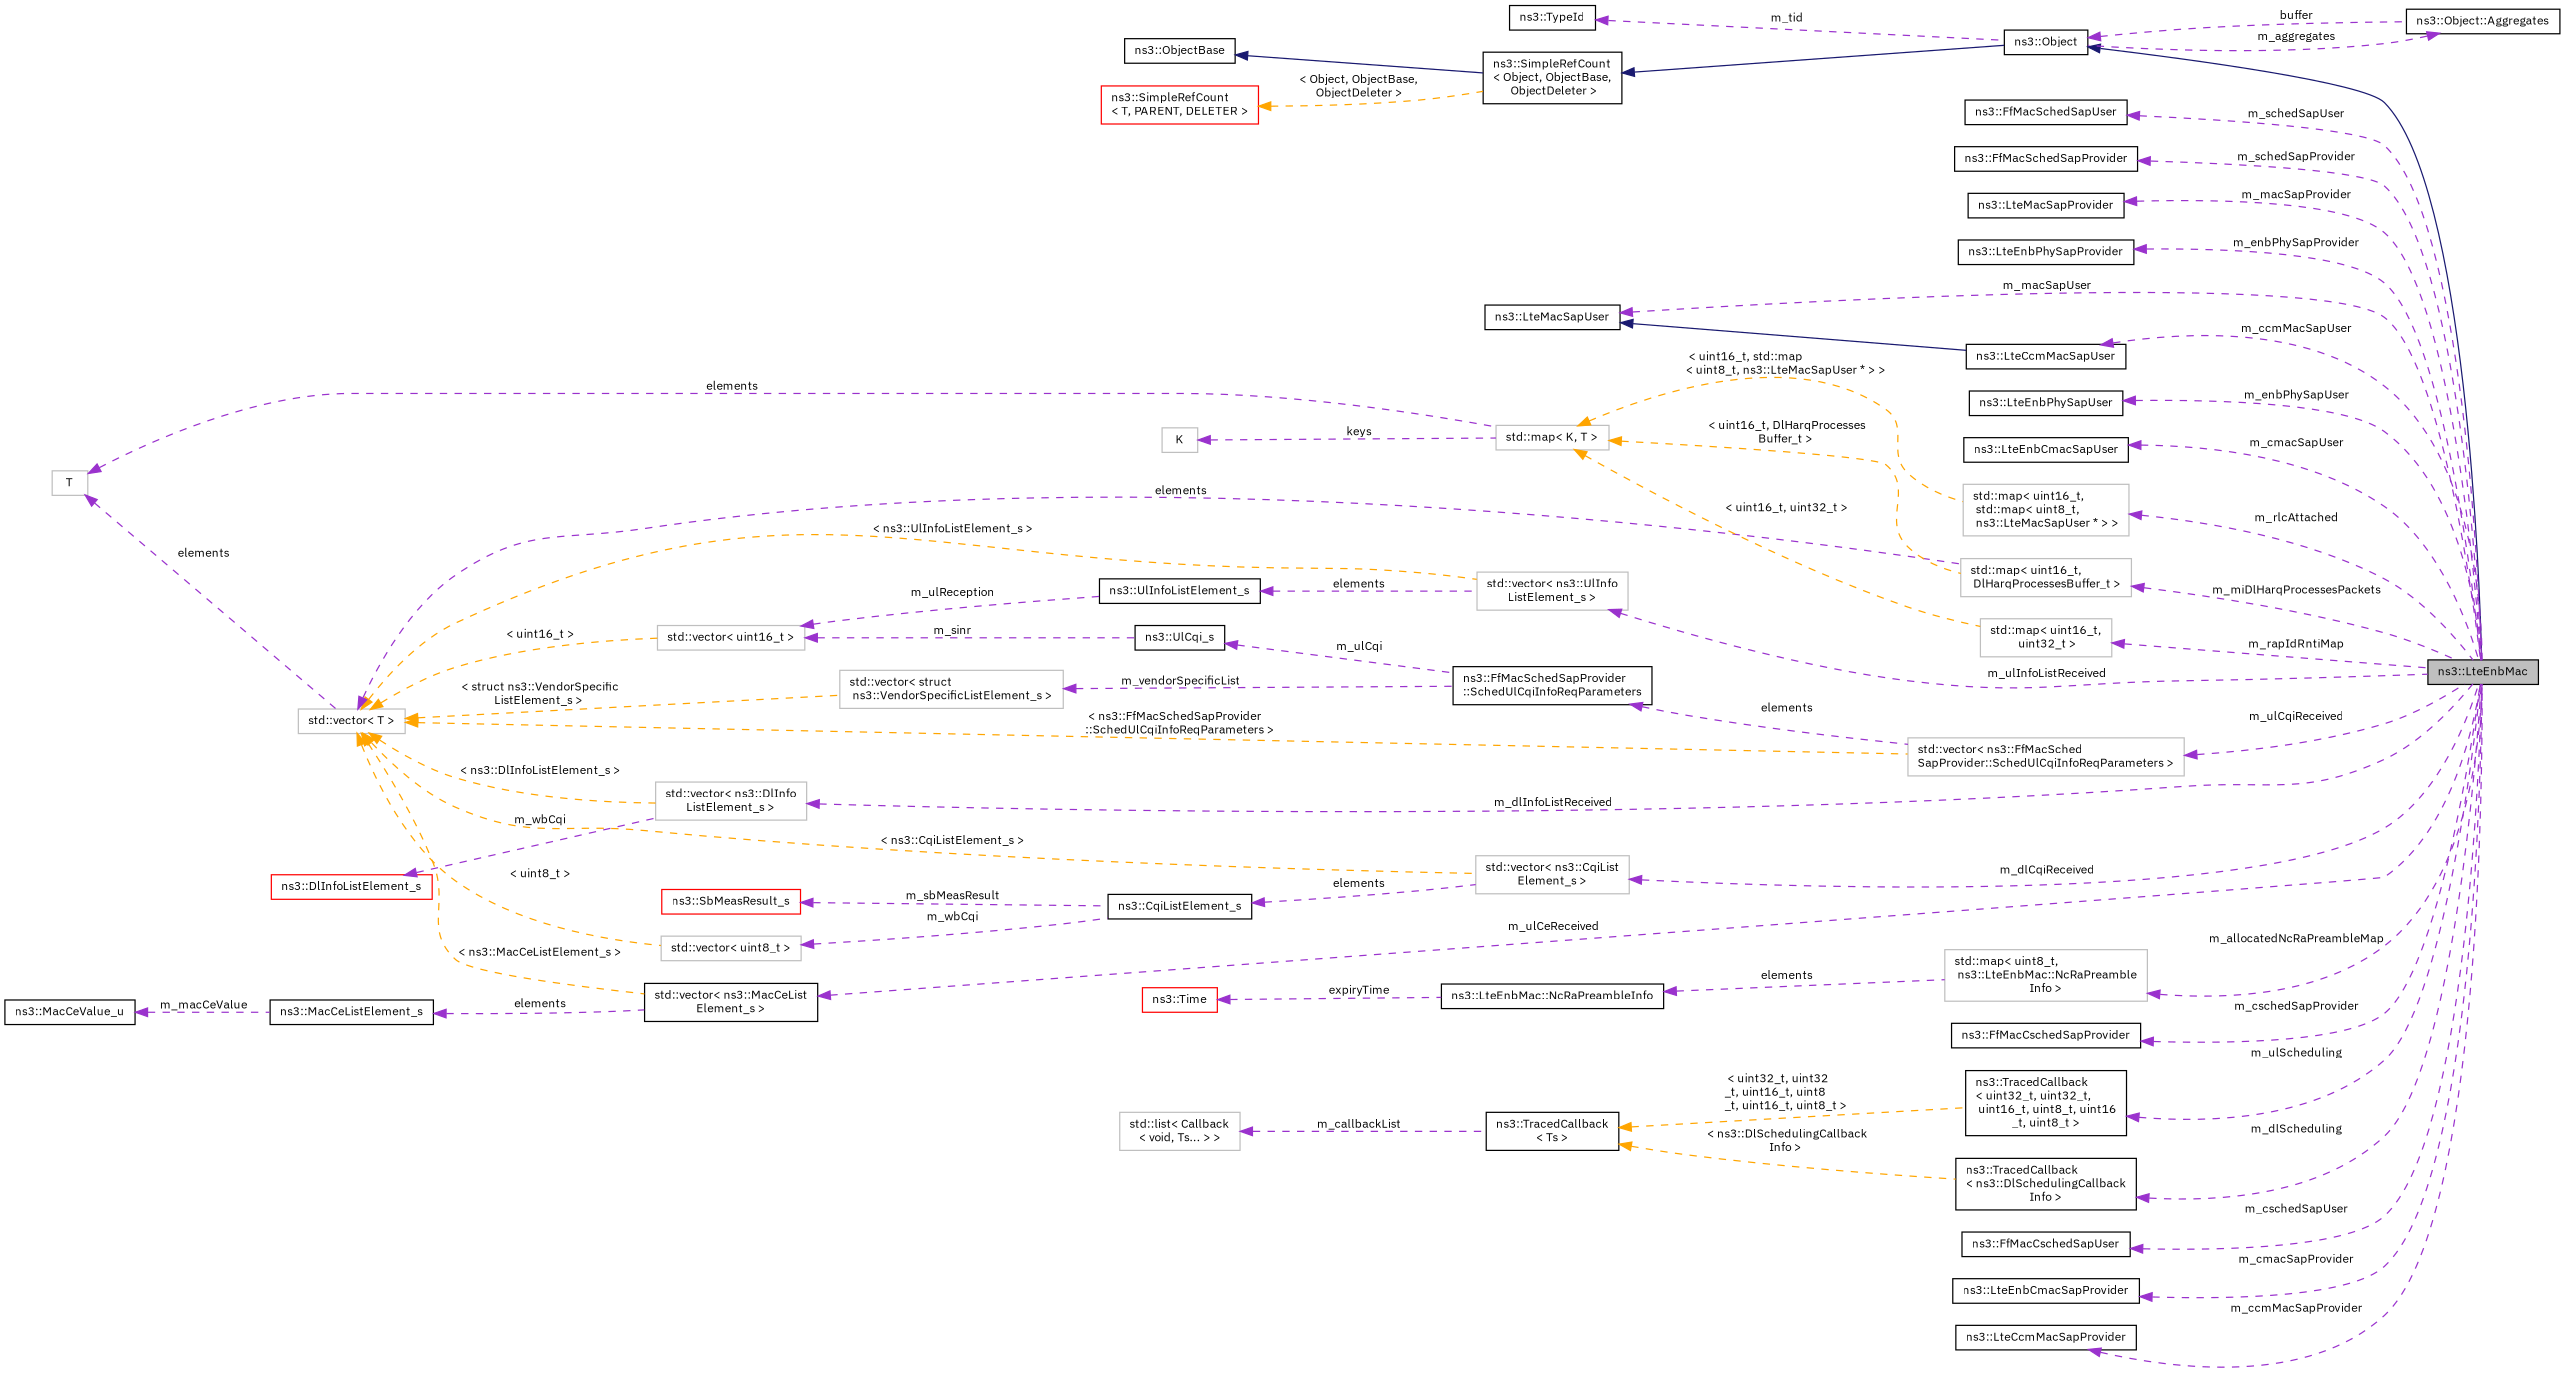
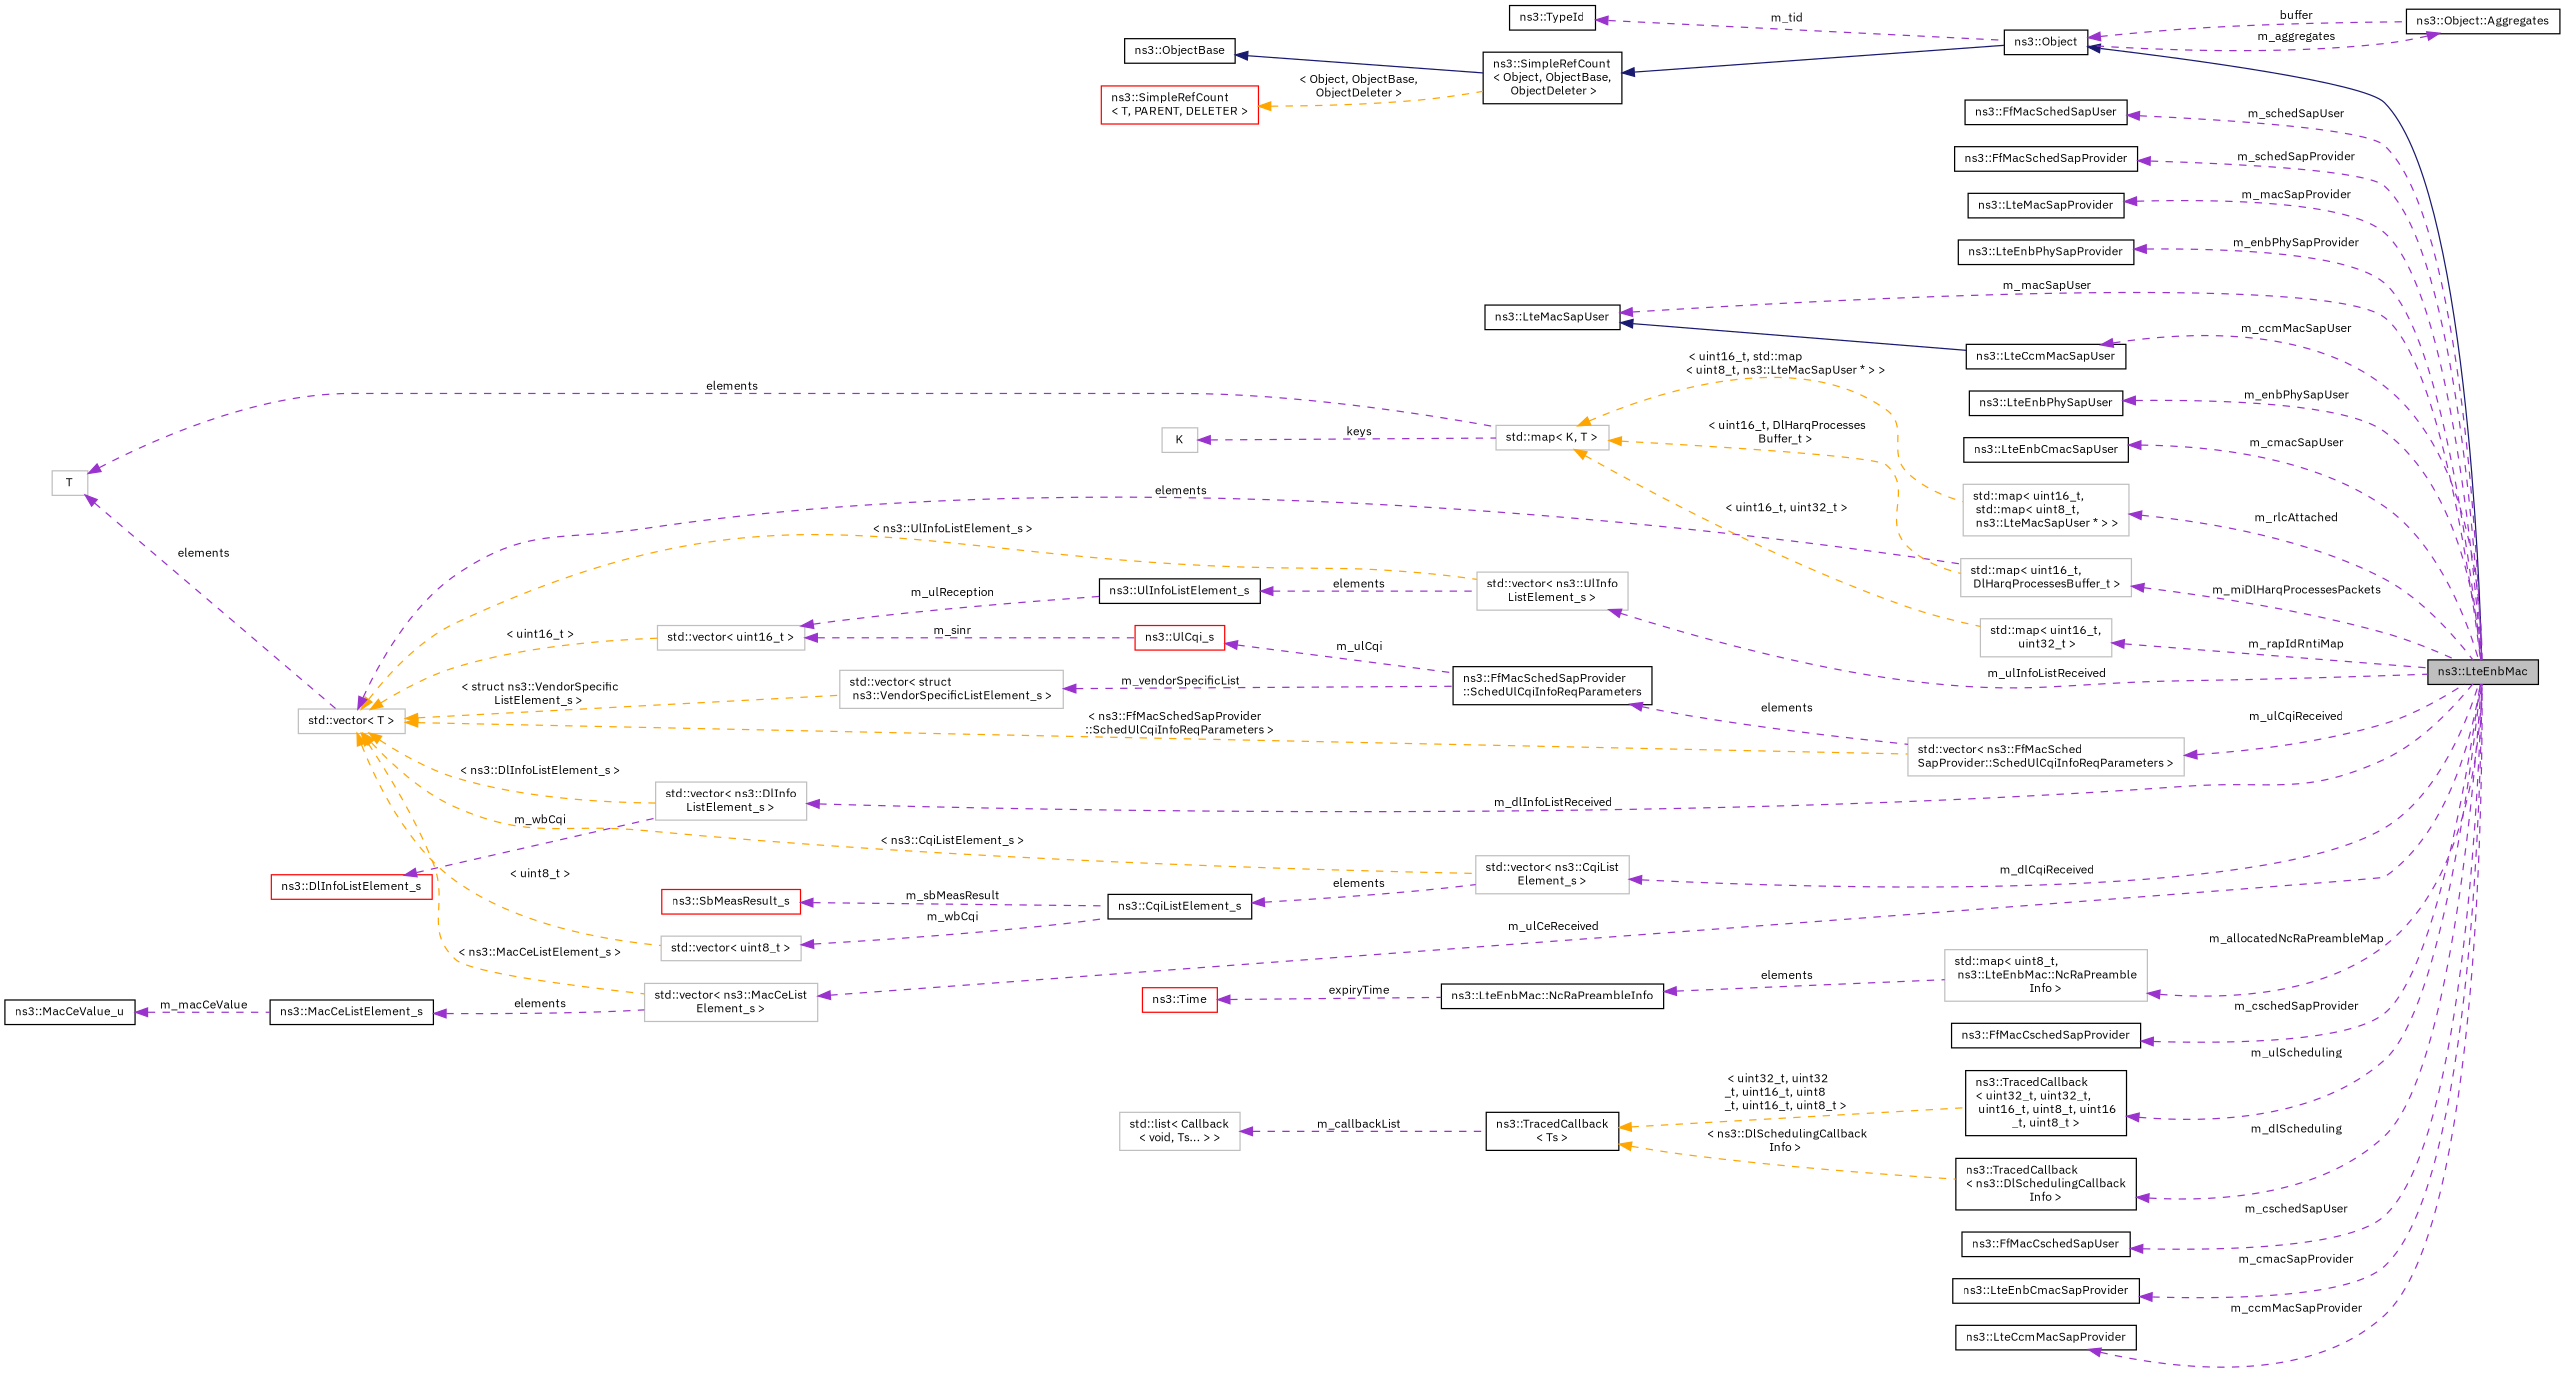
node "ns3::UlCqi_s": color black -> red
node "std::vector< ns3::MacCeList Element_s >": color black -> grey75
